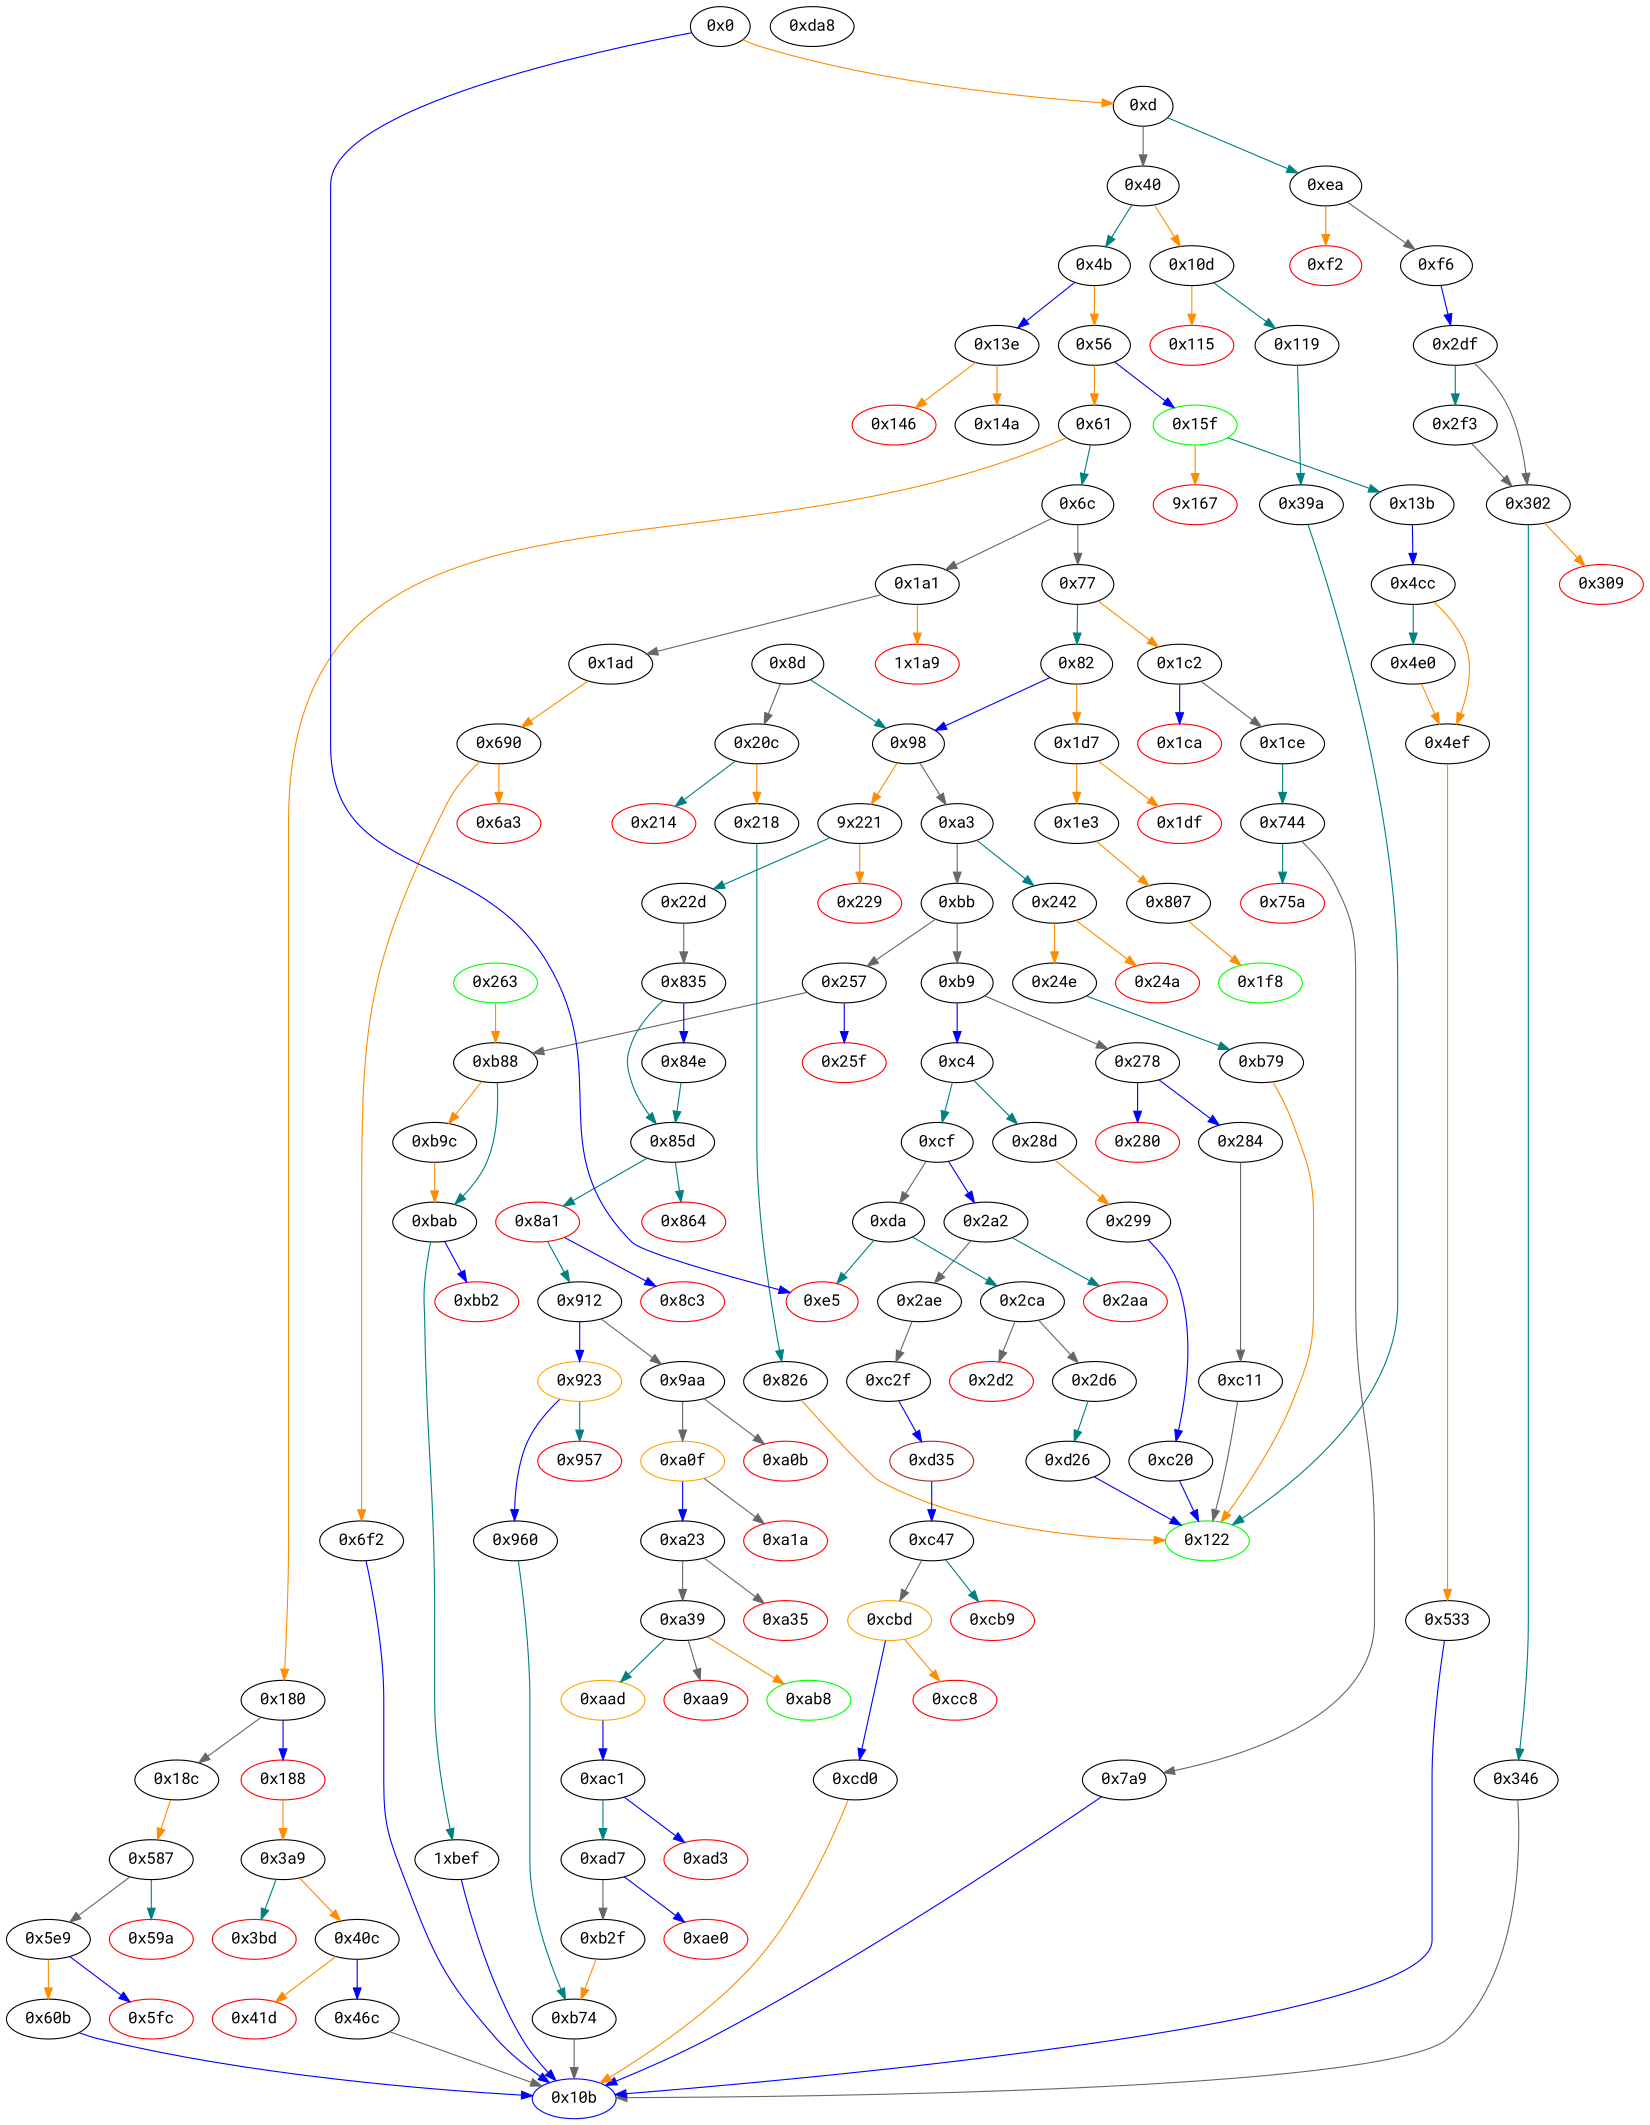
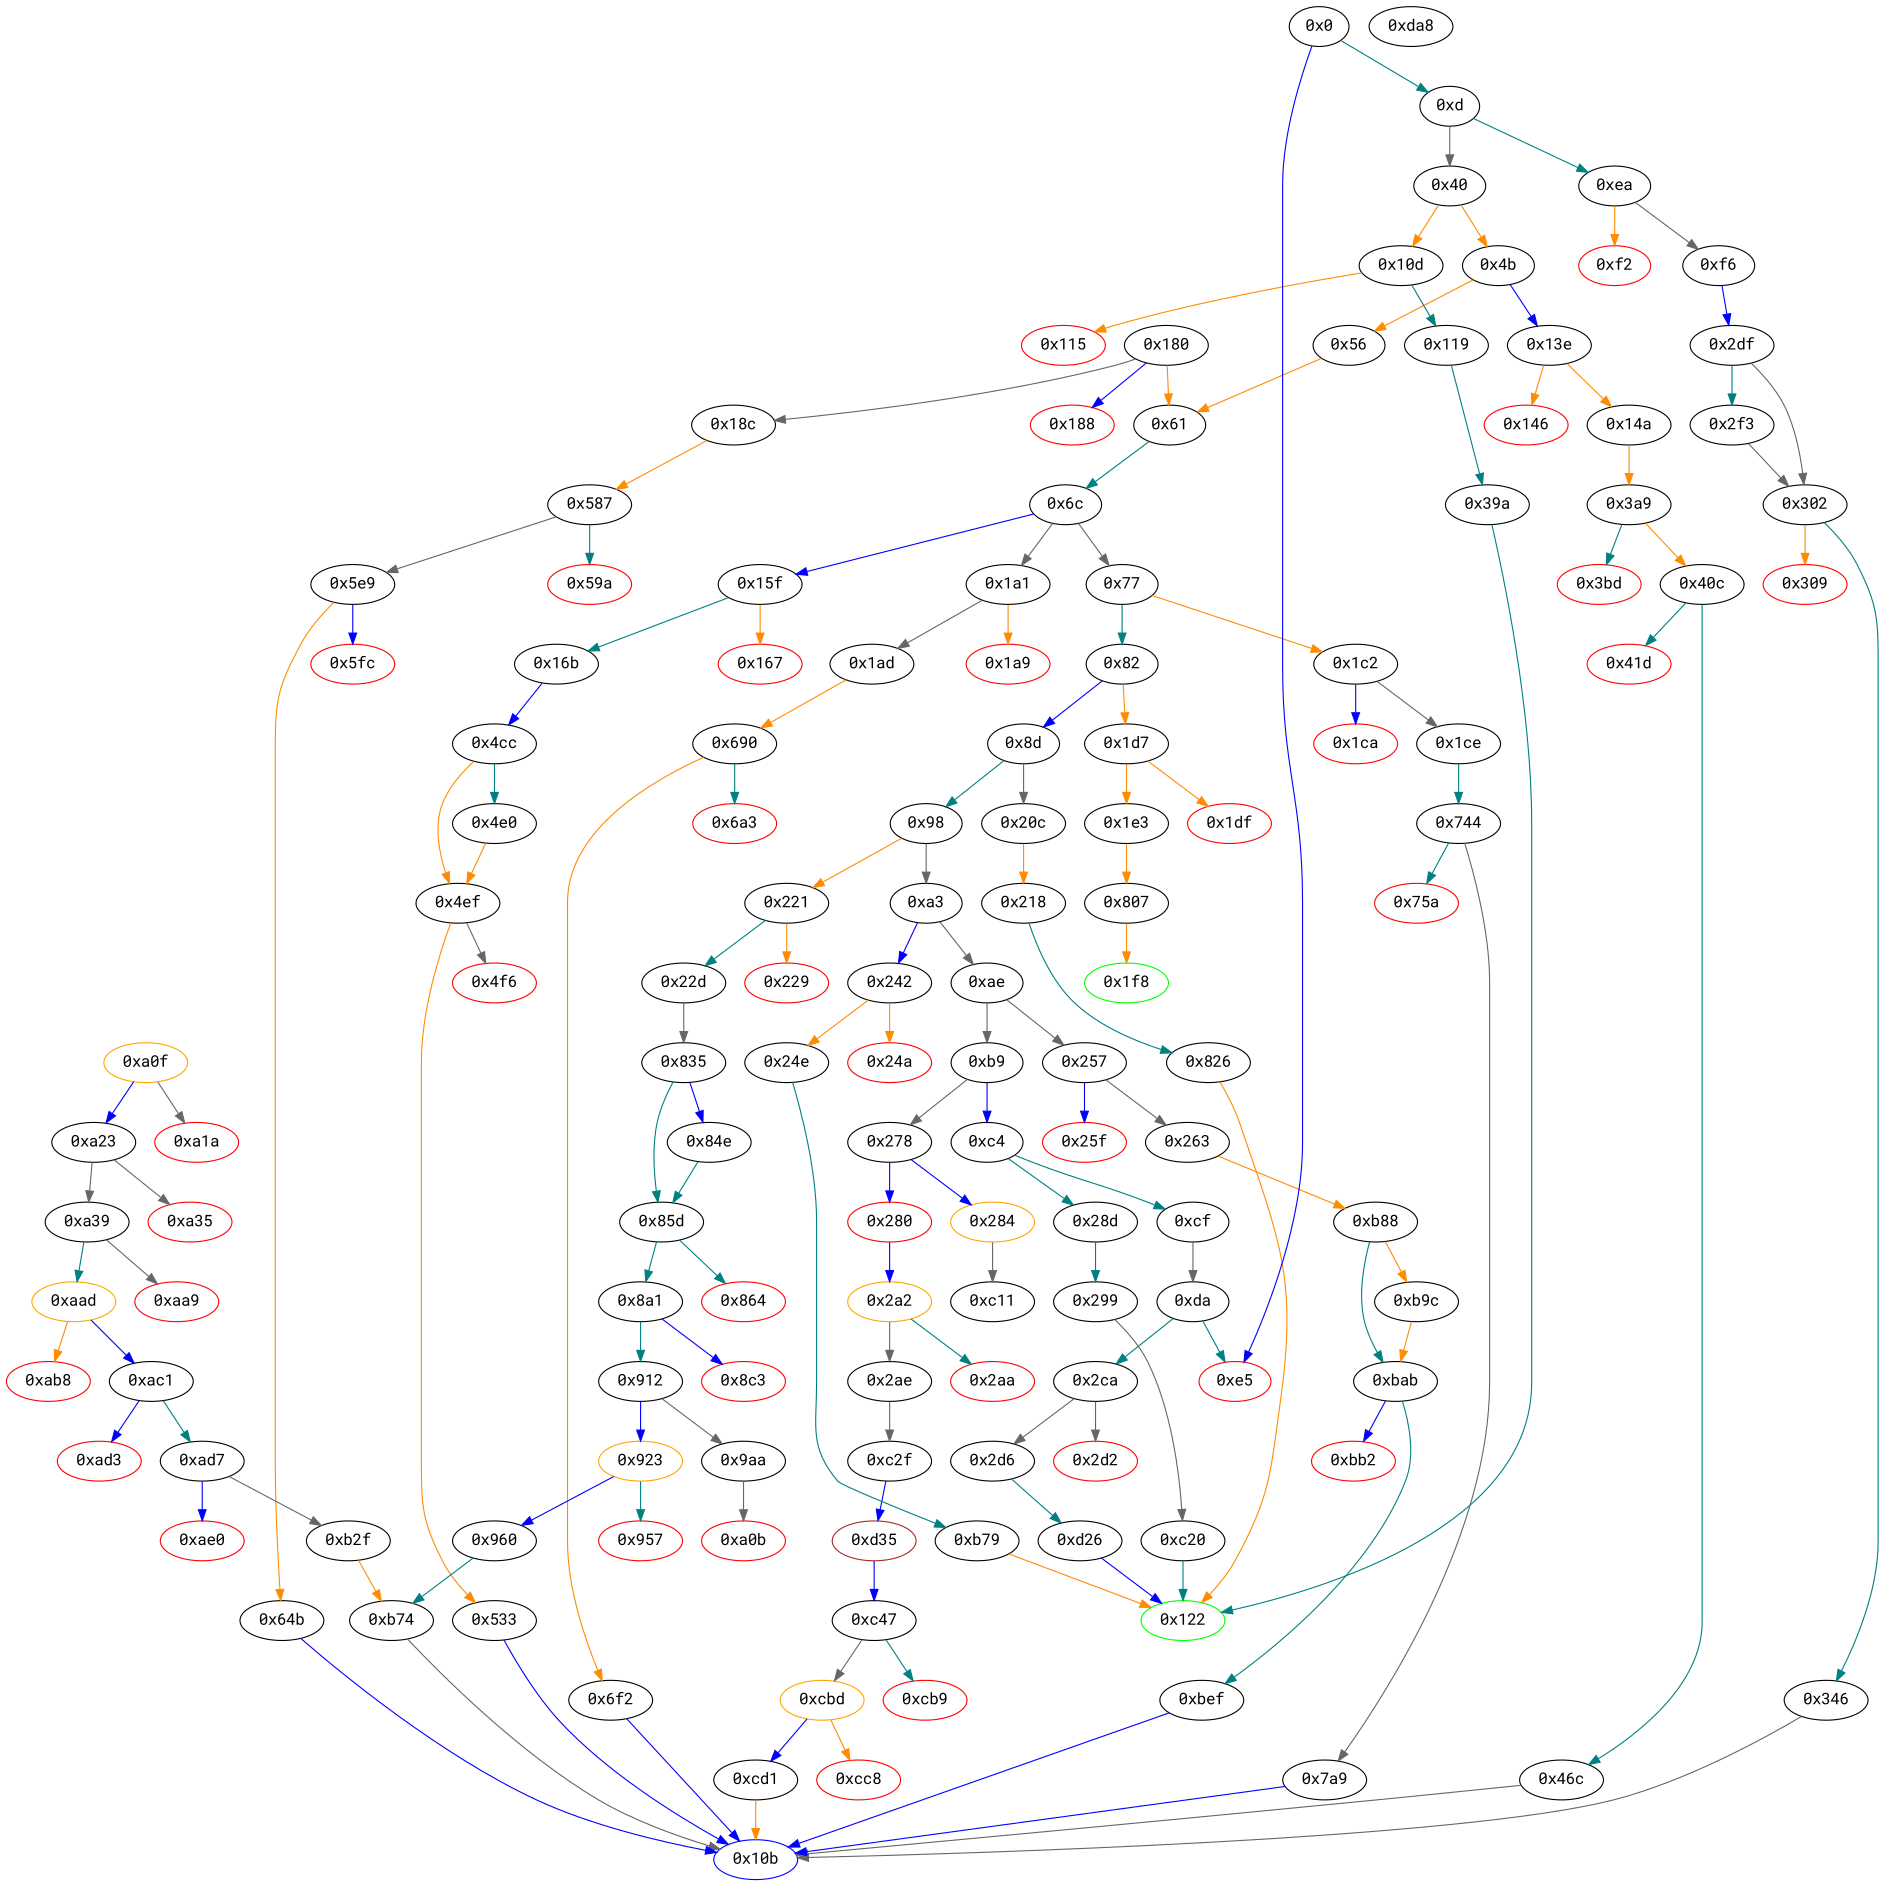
edge "0x0" -> "0xd": color darkorange -> teal
edge "0x40" -> "0x4b": color teal -> darkorange
edge "0x56" -> "0x15f": now "0x6c" -> "0x15f"
node "0x15f": color green -> black
node "9x167": label "9x167" -> "0x167"
node "0x13b": label "0x13b" -> "0x16b"
node "1x1a9": label "1x1a9" -> "0x1a9"
edge "0x82" -> "0x98": now "0x82" -> "0x8d"
edge "0x61" -> "0x180": reversed
edge "0x690" -> "0x6a3": color darkorange -> teal
node "0x214": removed
node "9x221": label "9x221" -> "0x221"
edge "0xa3" -> "0x242": color teal -> blue
node "0xbb": label "0xbb" -> "0xae"
node "0x4f6": added
node "0x263": color green -> black
edge "0x257" -> "0xb88": now "0x257" -> "0x263"
node "0x284": color black -> orange
edge "0xcf" -> "0x2a2": now "0x280" -> "0x2a2"
edge "0x28d" -> "0x299": color darkorange -> teal
node "0x8a1": color red -> black
node "0x2a2": color black -> orange
edge "0x299" -> "0xc20": color blue -> gray40
edge "0x9aa" -> "0xa0f": removed
edge "0xc11" -> "0x122": removed
edge "0xc20" -> "0x122": color blue -> teal
edge "0xa39" -> "0xab8": now "0xaad" -> "0xab8"
node "0xab8": color green -> red
node "0xcd0": label "0xcd0" -> "0xcd1"
edge "0x188" -> "0x3a9": now "0x14a" -> "0x3a9"
node "1xbef": label "1xbef" -> "0xbef"
edge "0x40c" -> "0x46c": color blue -> teal
edge "0x40c" -> "0x41d": color darkorange -> teal
node "0x60b": label "0x60b" -> "0x64b"
